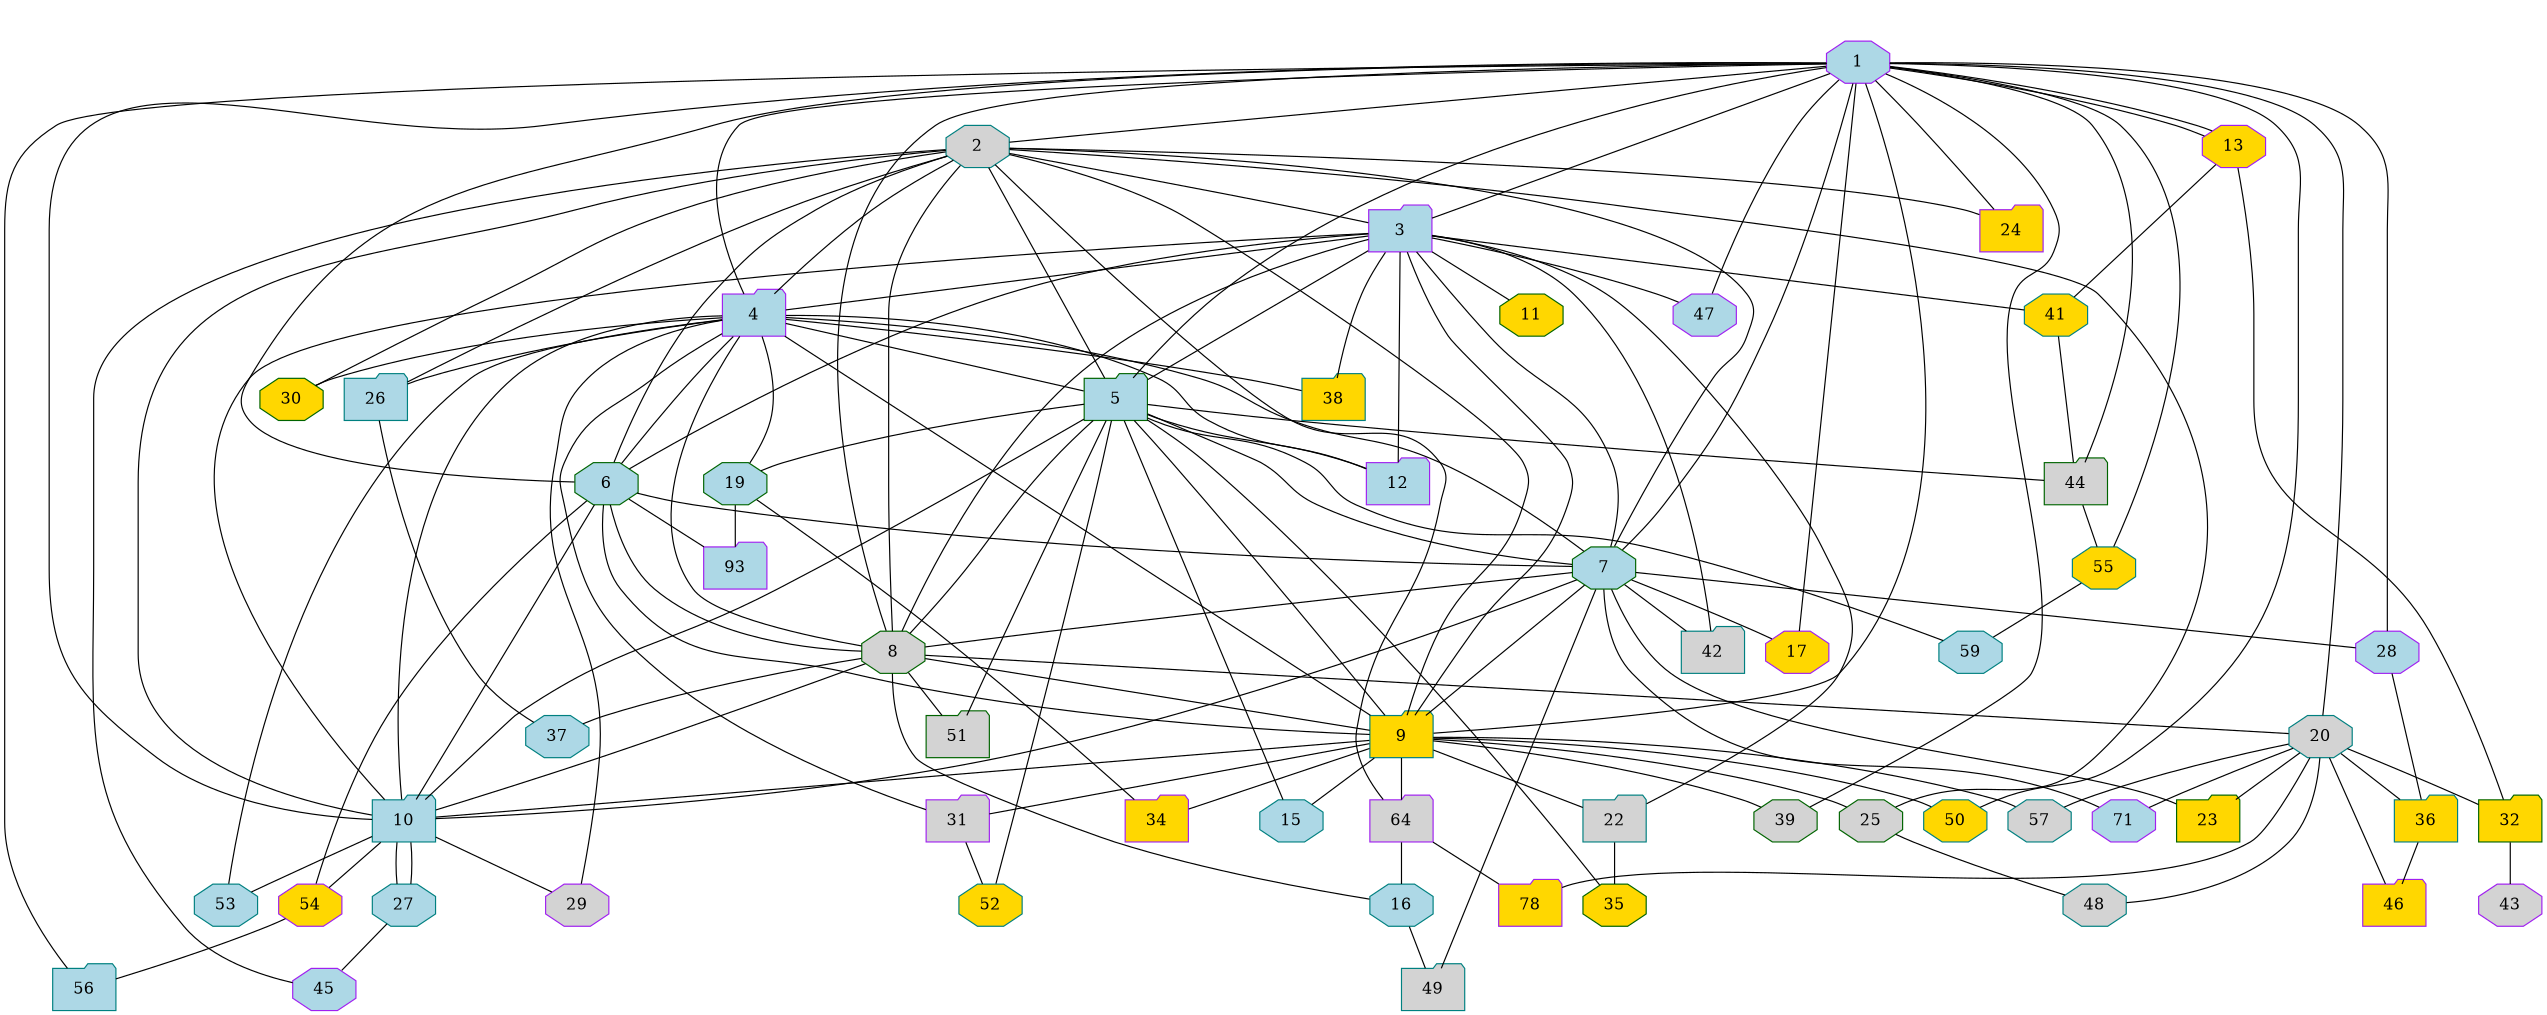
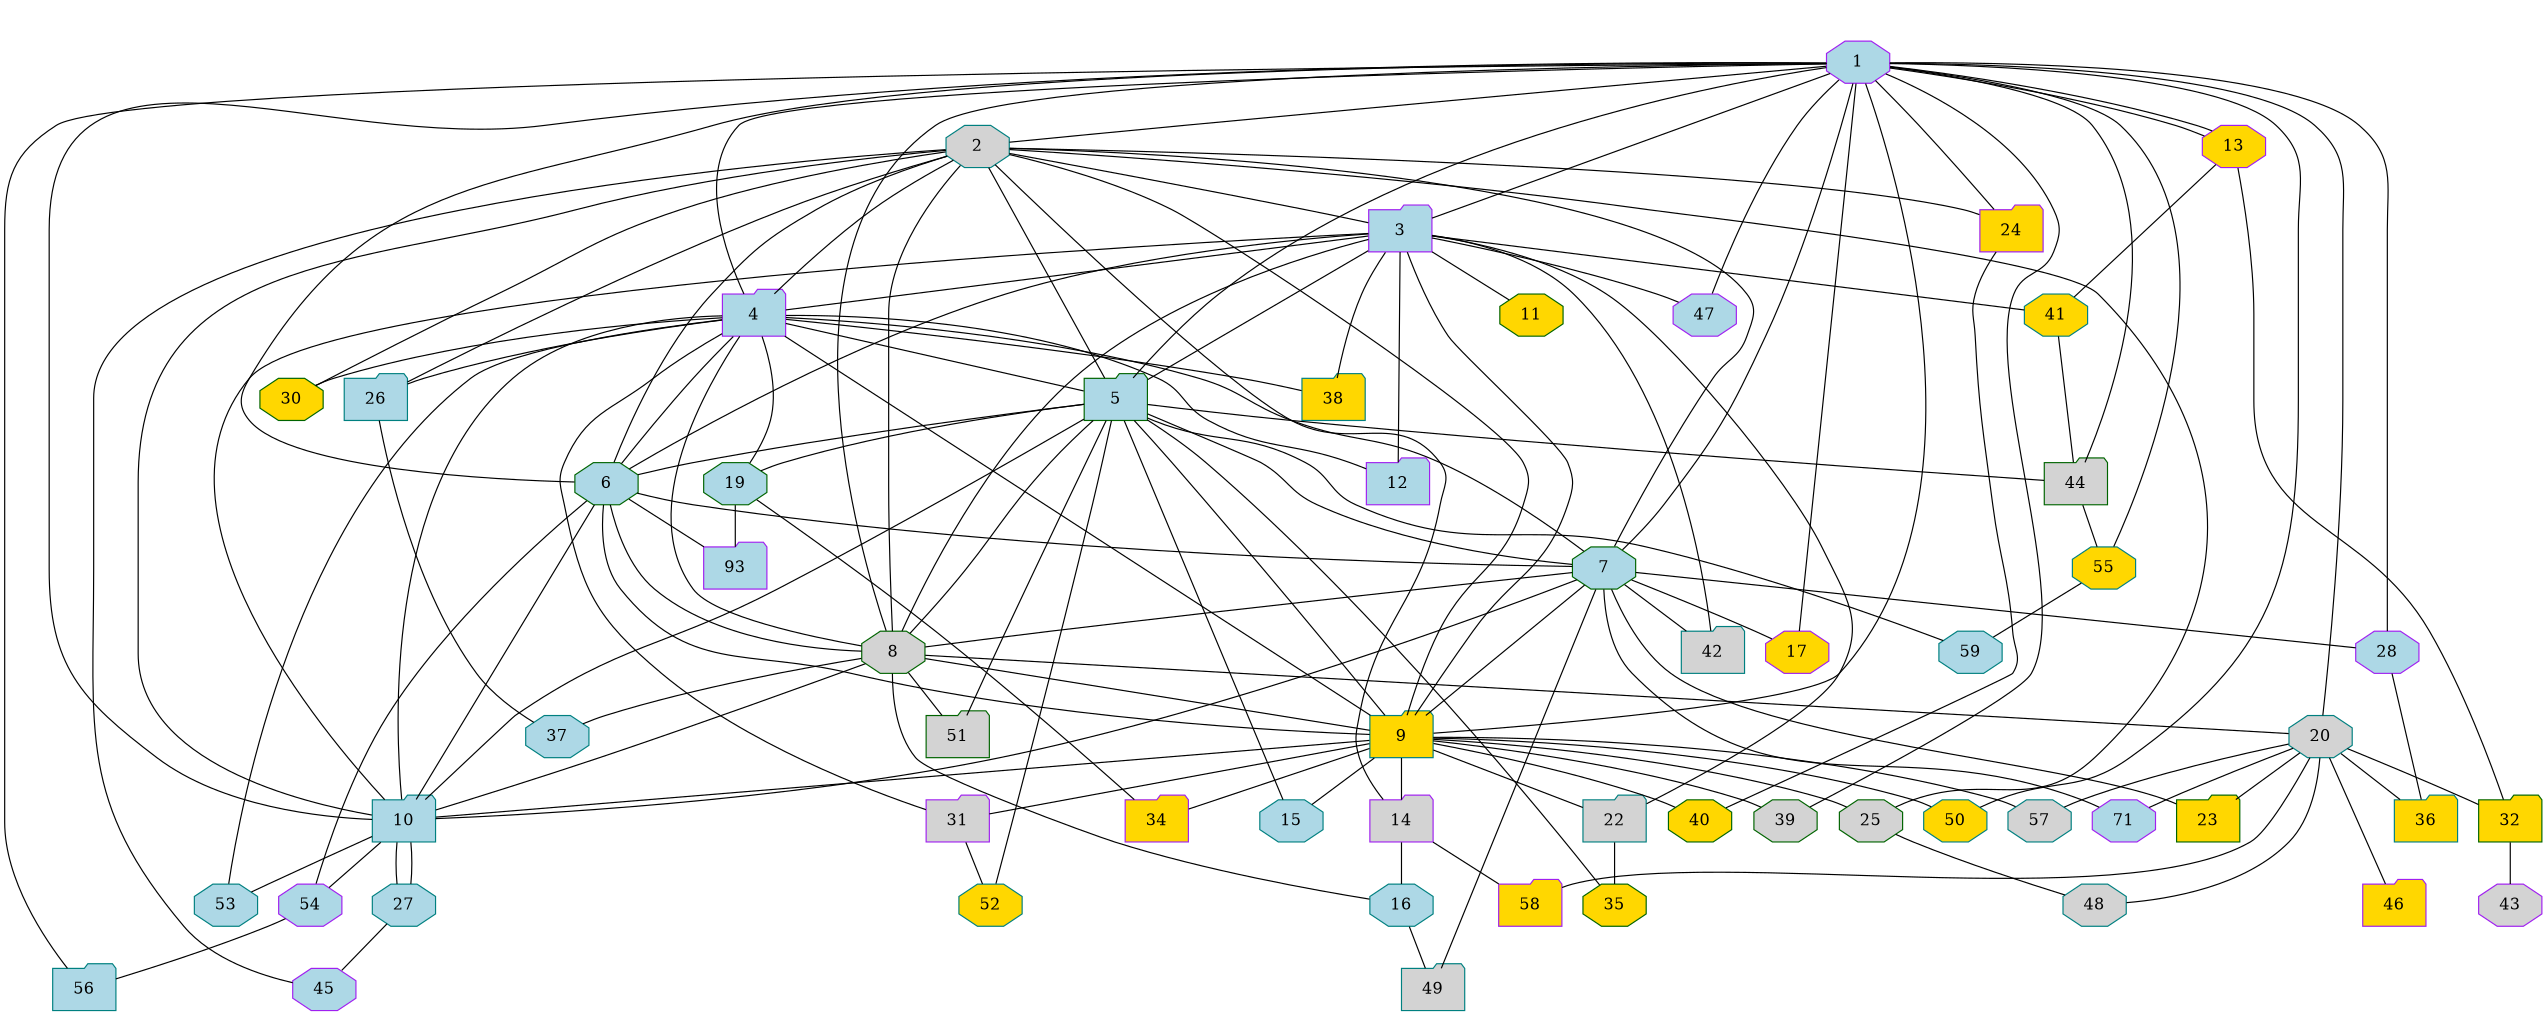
edge "3" -- "7": removed
edge "5" -- "12": now "5" -- "6"
node "64": label "64" -> "14"
node "40": added
edge "36" -- "46": removed
node "54": fillcolor gold -> lightblue
node "29": removed
node "78": label "78" -> "58"
